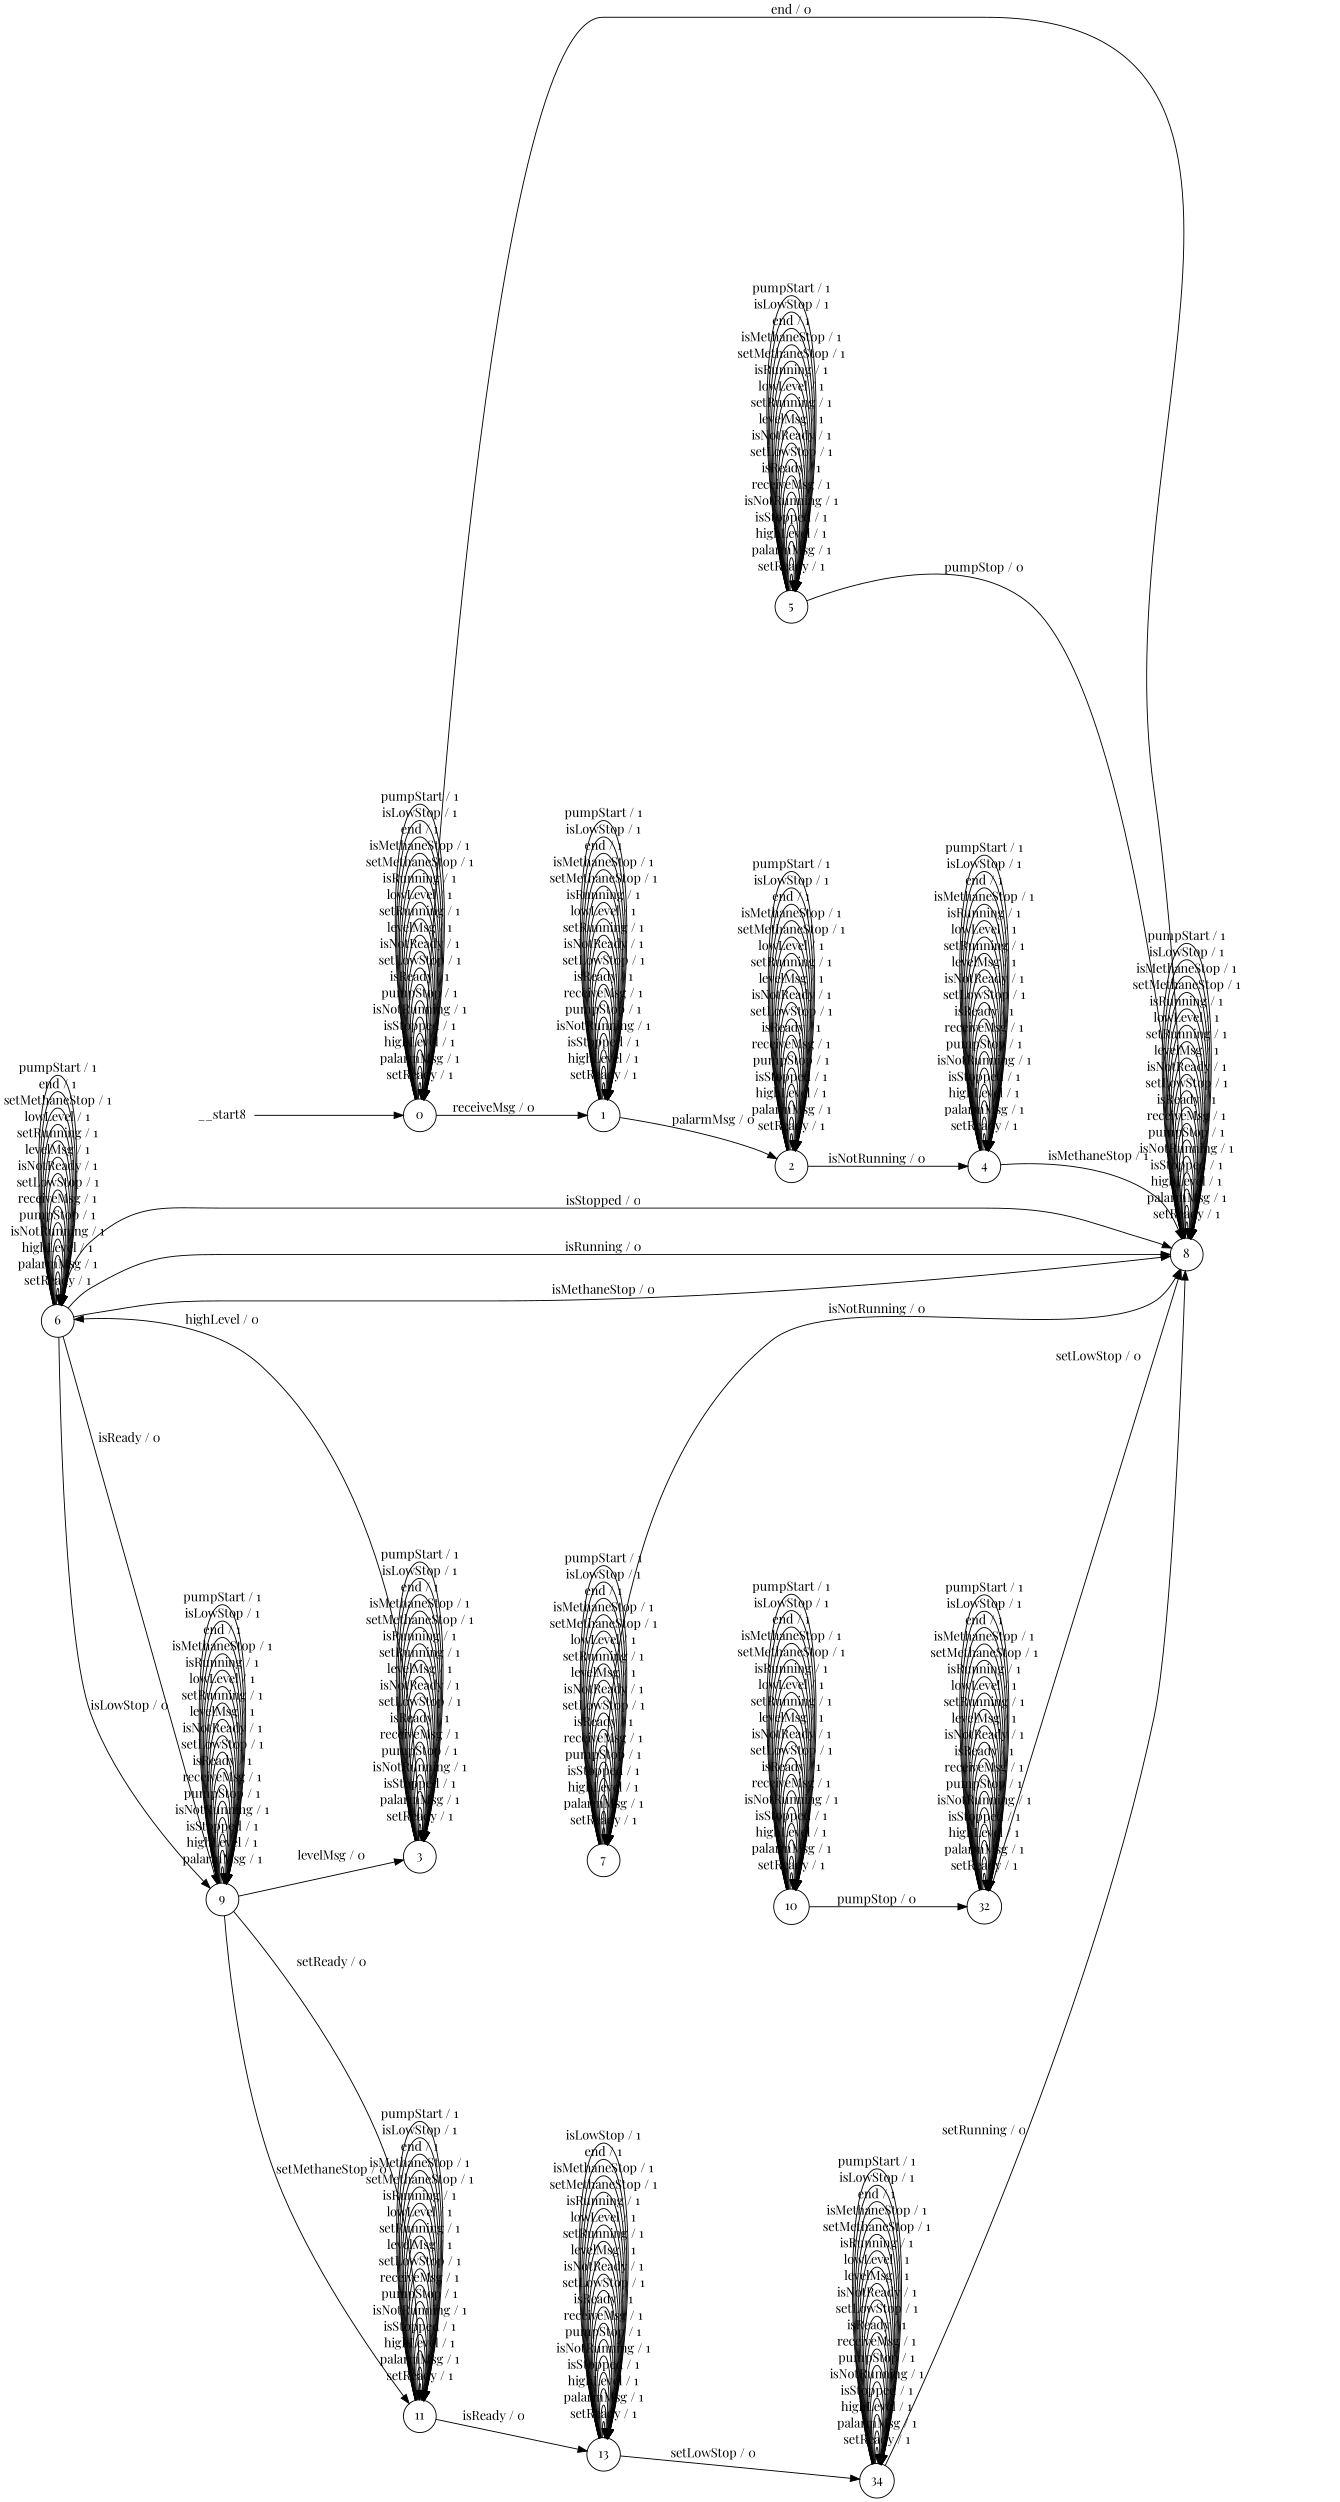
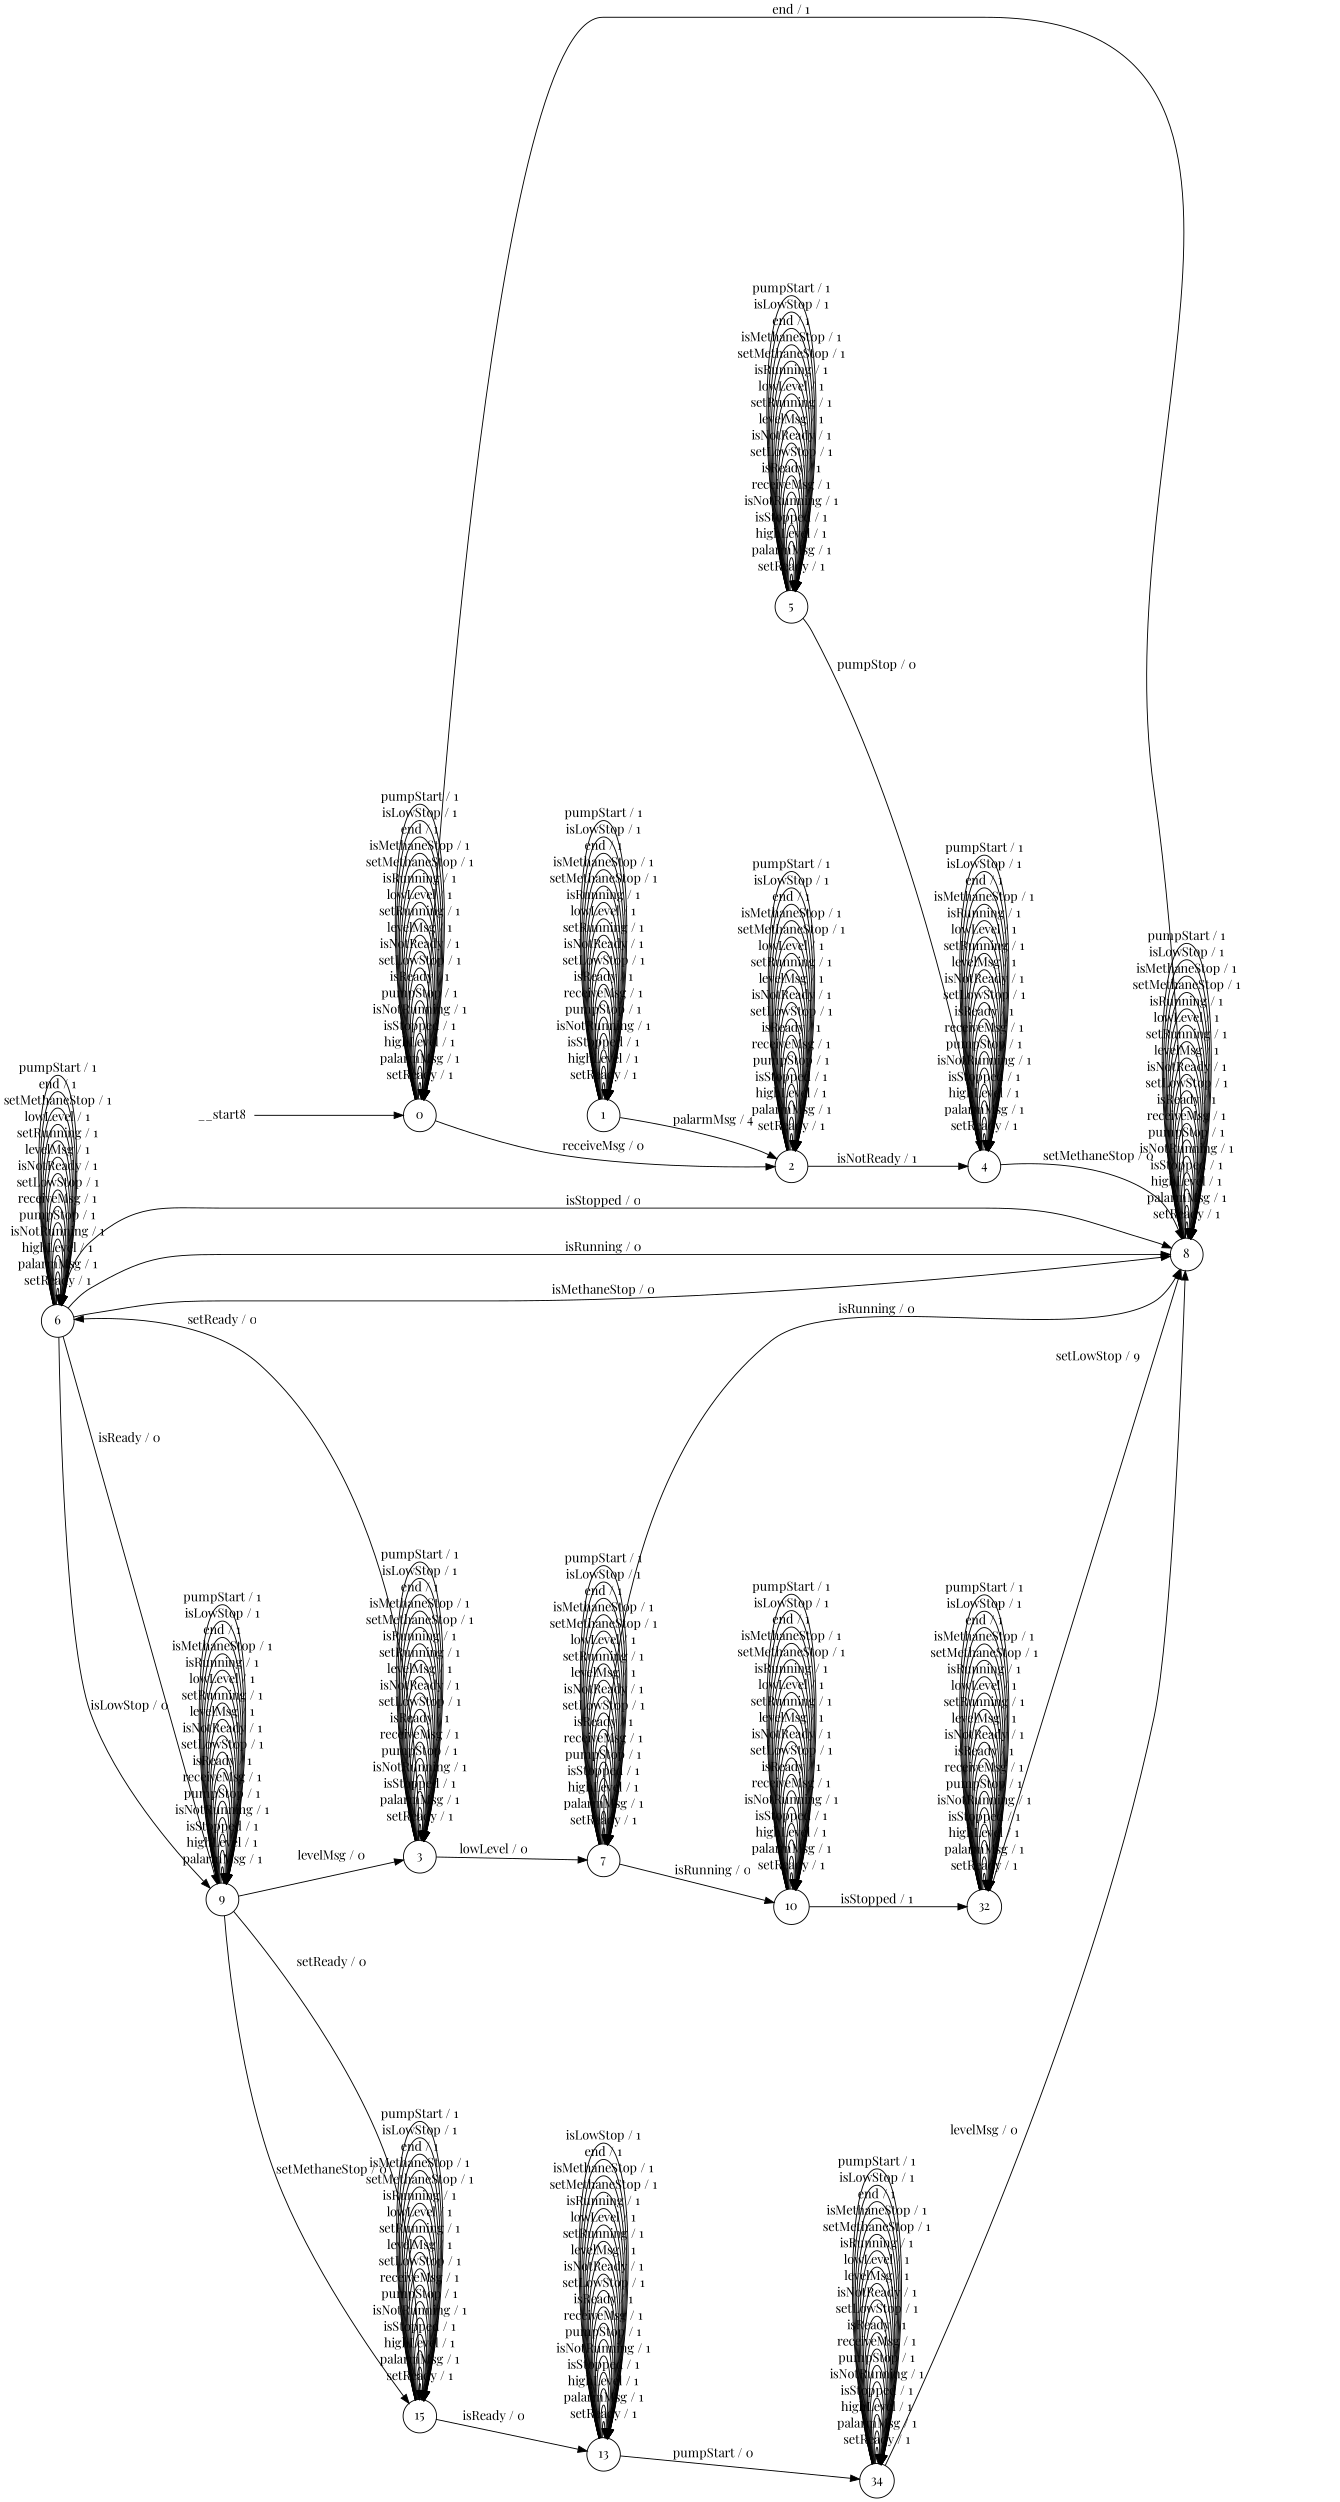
edge "8" -> "0": label "end / 0" -> "end / 1"
edge "5" -> "8": now "5" -> "4"
edge "0" -> "1": now "0" -> "2"
edge "1" -> "2": label "palarmMsg / 0" -> "palarmMsg / 4"
edge "4" -> "8": label "isMethaneStop / 1" -> "setMethaneStop / 0"
edge "2" -> "4": label "isNotRunning / 0" -> "isNotReady / 1"
edge "7" -> "8": label "isNotRunning / 0" -> "isRunning / 0"
edge "3" -> "6": label "highLevel / 0" -> "setReady / 0"
edge "32" -> "8": label "setLowStop / 0" -> "setLowStop / 9"
edge "3" -> "7": added, label "lowLevel / 0"
edge "7" -> "10": added, label "isRunning / 0"
edge "10" -> "32": label "pumpStop / 0" -> "isStopped / 1"
edge "34" -> "8": label "setRunning / 0" -> "levelMsg / 0"
node "11": label "11" -> "15"
edge "13" -> "34": label "setLowStop / 0" -> "pumpStart / 0"
